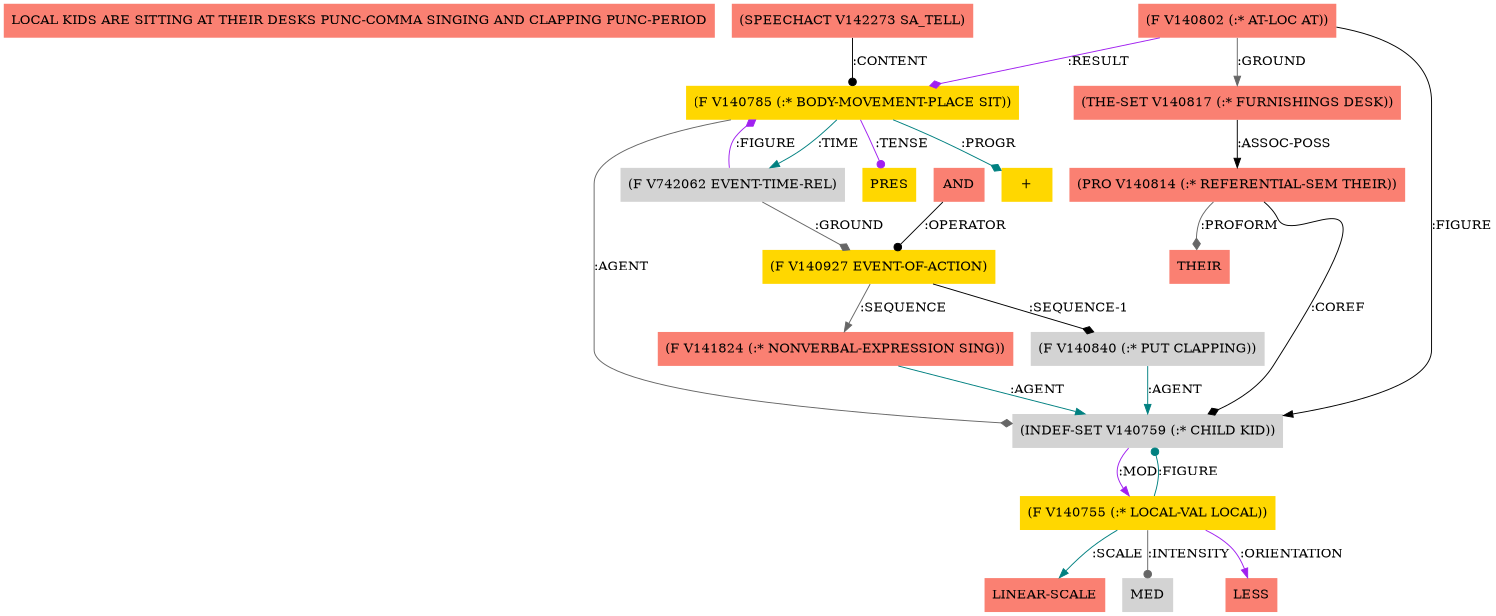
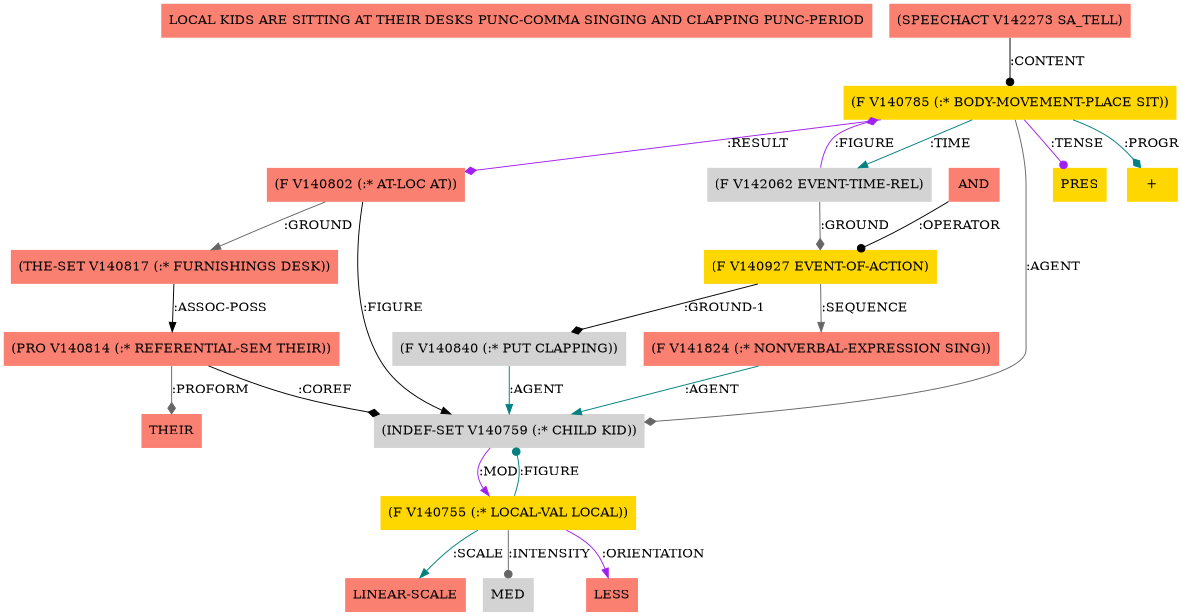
edge "(F V140802 (:* AT-LOC AT))" -> "(F V140785 (:* BODY-MOVEMENT-PLACE SIT))": reversed
node "(F V742062 EVENT-TIME-REL)": label "(F V742062 EVENT-TIME-REL)" -> "(F V142062 EVENT-TIME-REL)"
edge "(F V140927 EVENT-OF-ACTION)" -> "(F V140840 (:* PUT CLAPPING))": label ":SEQUENCE-1" -> ":GROUND-1"
